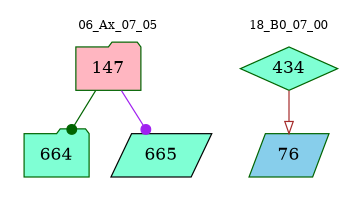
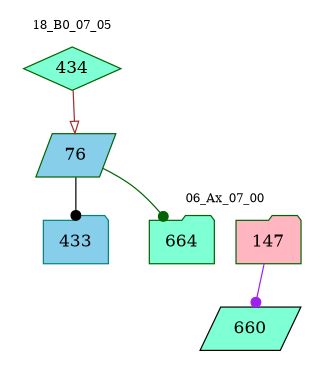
cluster "06_Ax_07_05": label "06_Ax_07_05" -> "06_Ax_07_00"
cluster "18_B0_07_00": label "18_B0_07_00" -> "18_B0_07_05"
edge "147" -> "664": now "76" -> "664"
node "665": label "665" -> "660"
node "433": added
